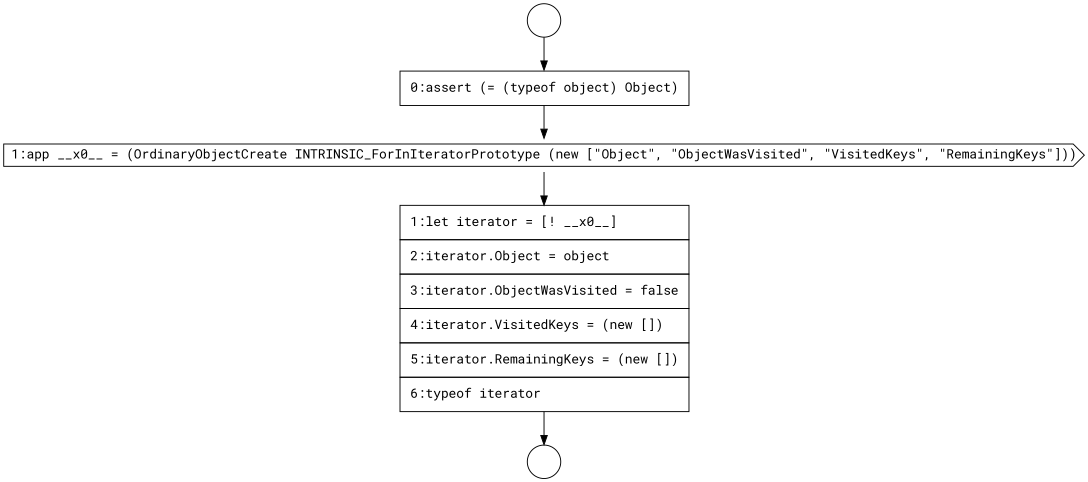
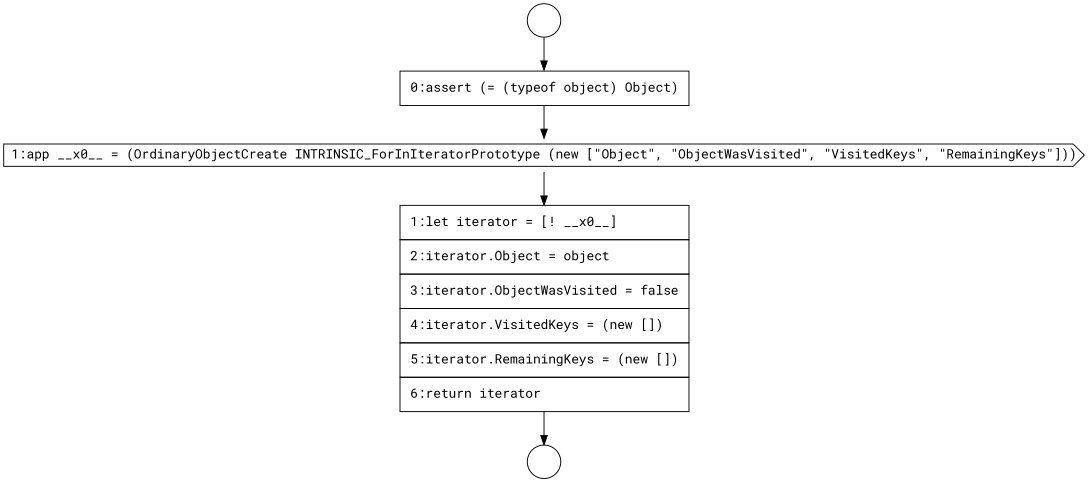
node "1:let iterator = [! __x0__]": text "6:typeof iterator" -> "6:return iterator"
